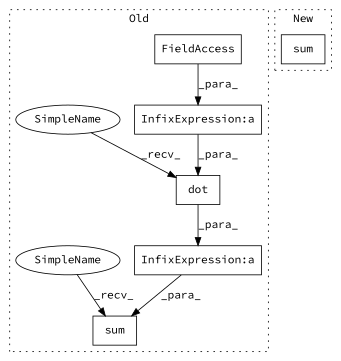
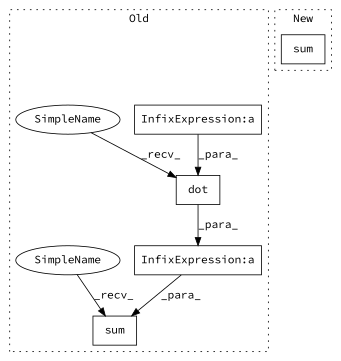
node "FieldAccess": removed
